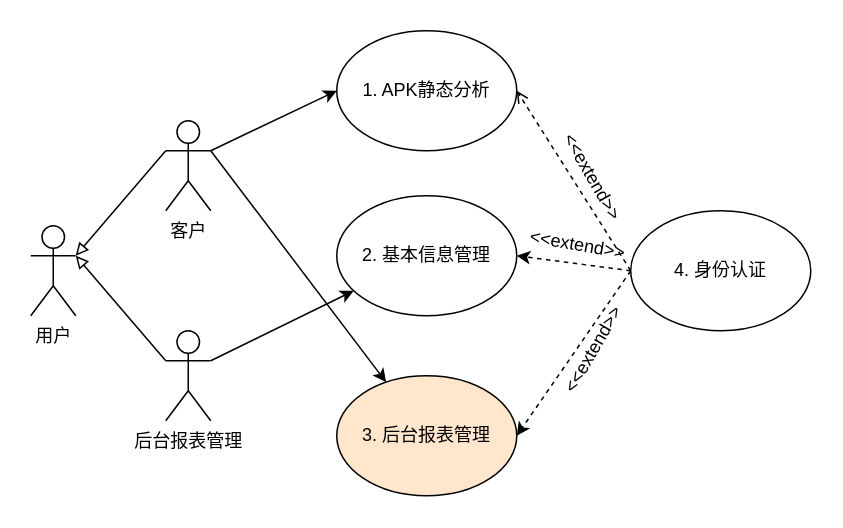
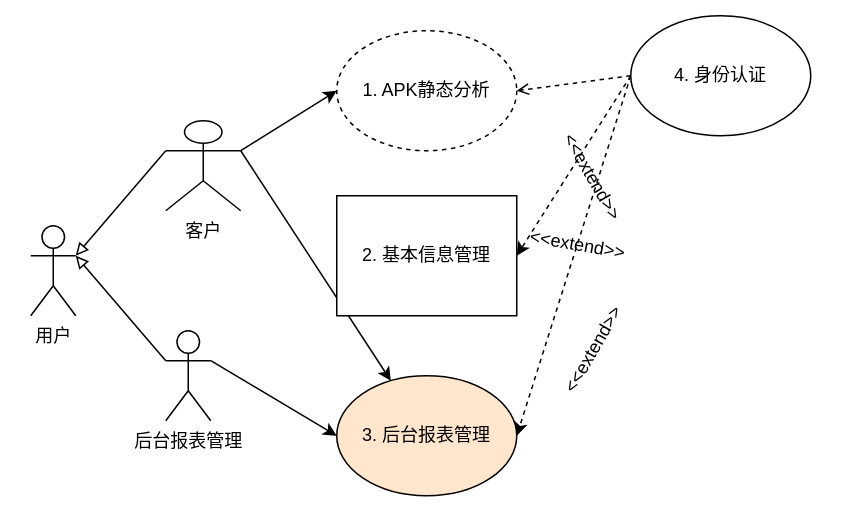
node "1. APK静态分析": style solid -> dashed
node "客户": size 45x90 -> 75x90
node "2. 基本信息管理": shape ellipse -> rectangle
node "4. 身份认证": moved (721, 271) -> (721, 76)
edge "后台报表管理" -> "2. 基本信息管理": now "后台报表管理" -> "3. 后台报表管理"
